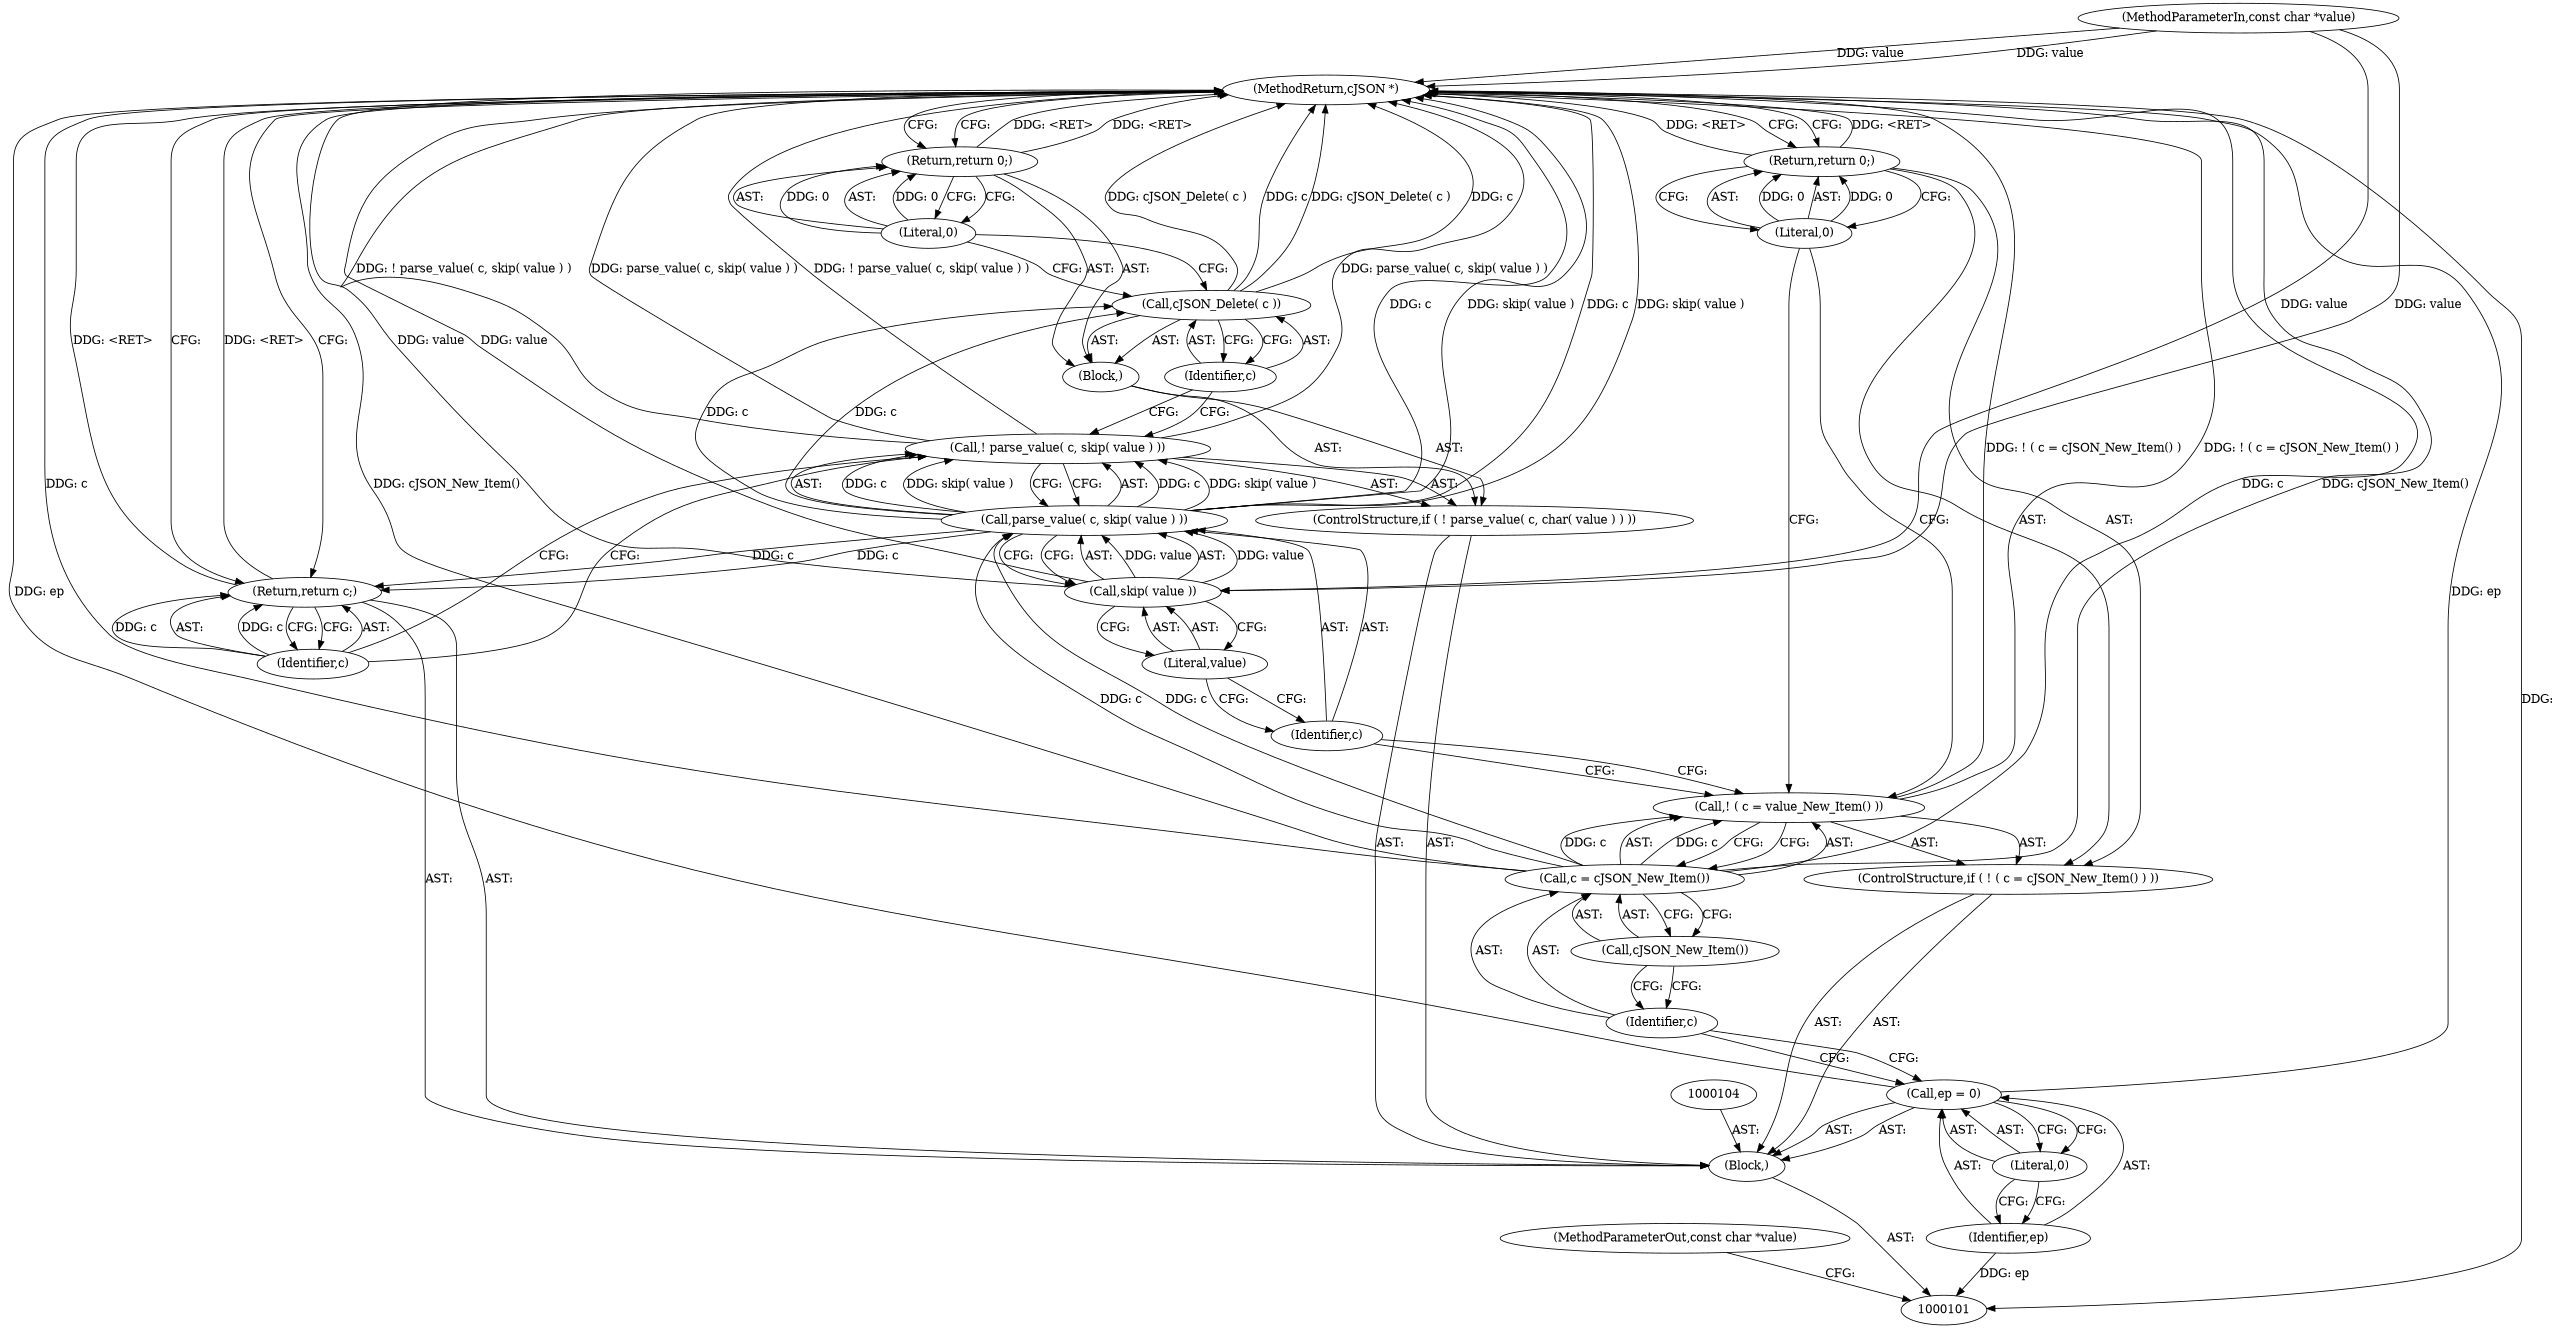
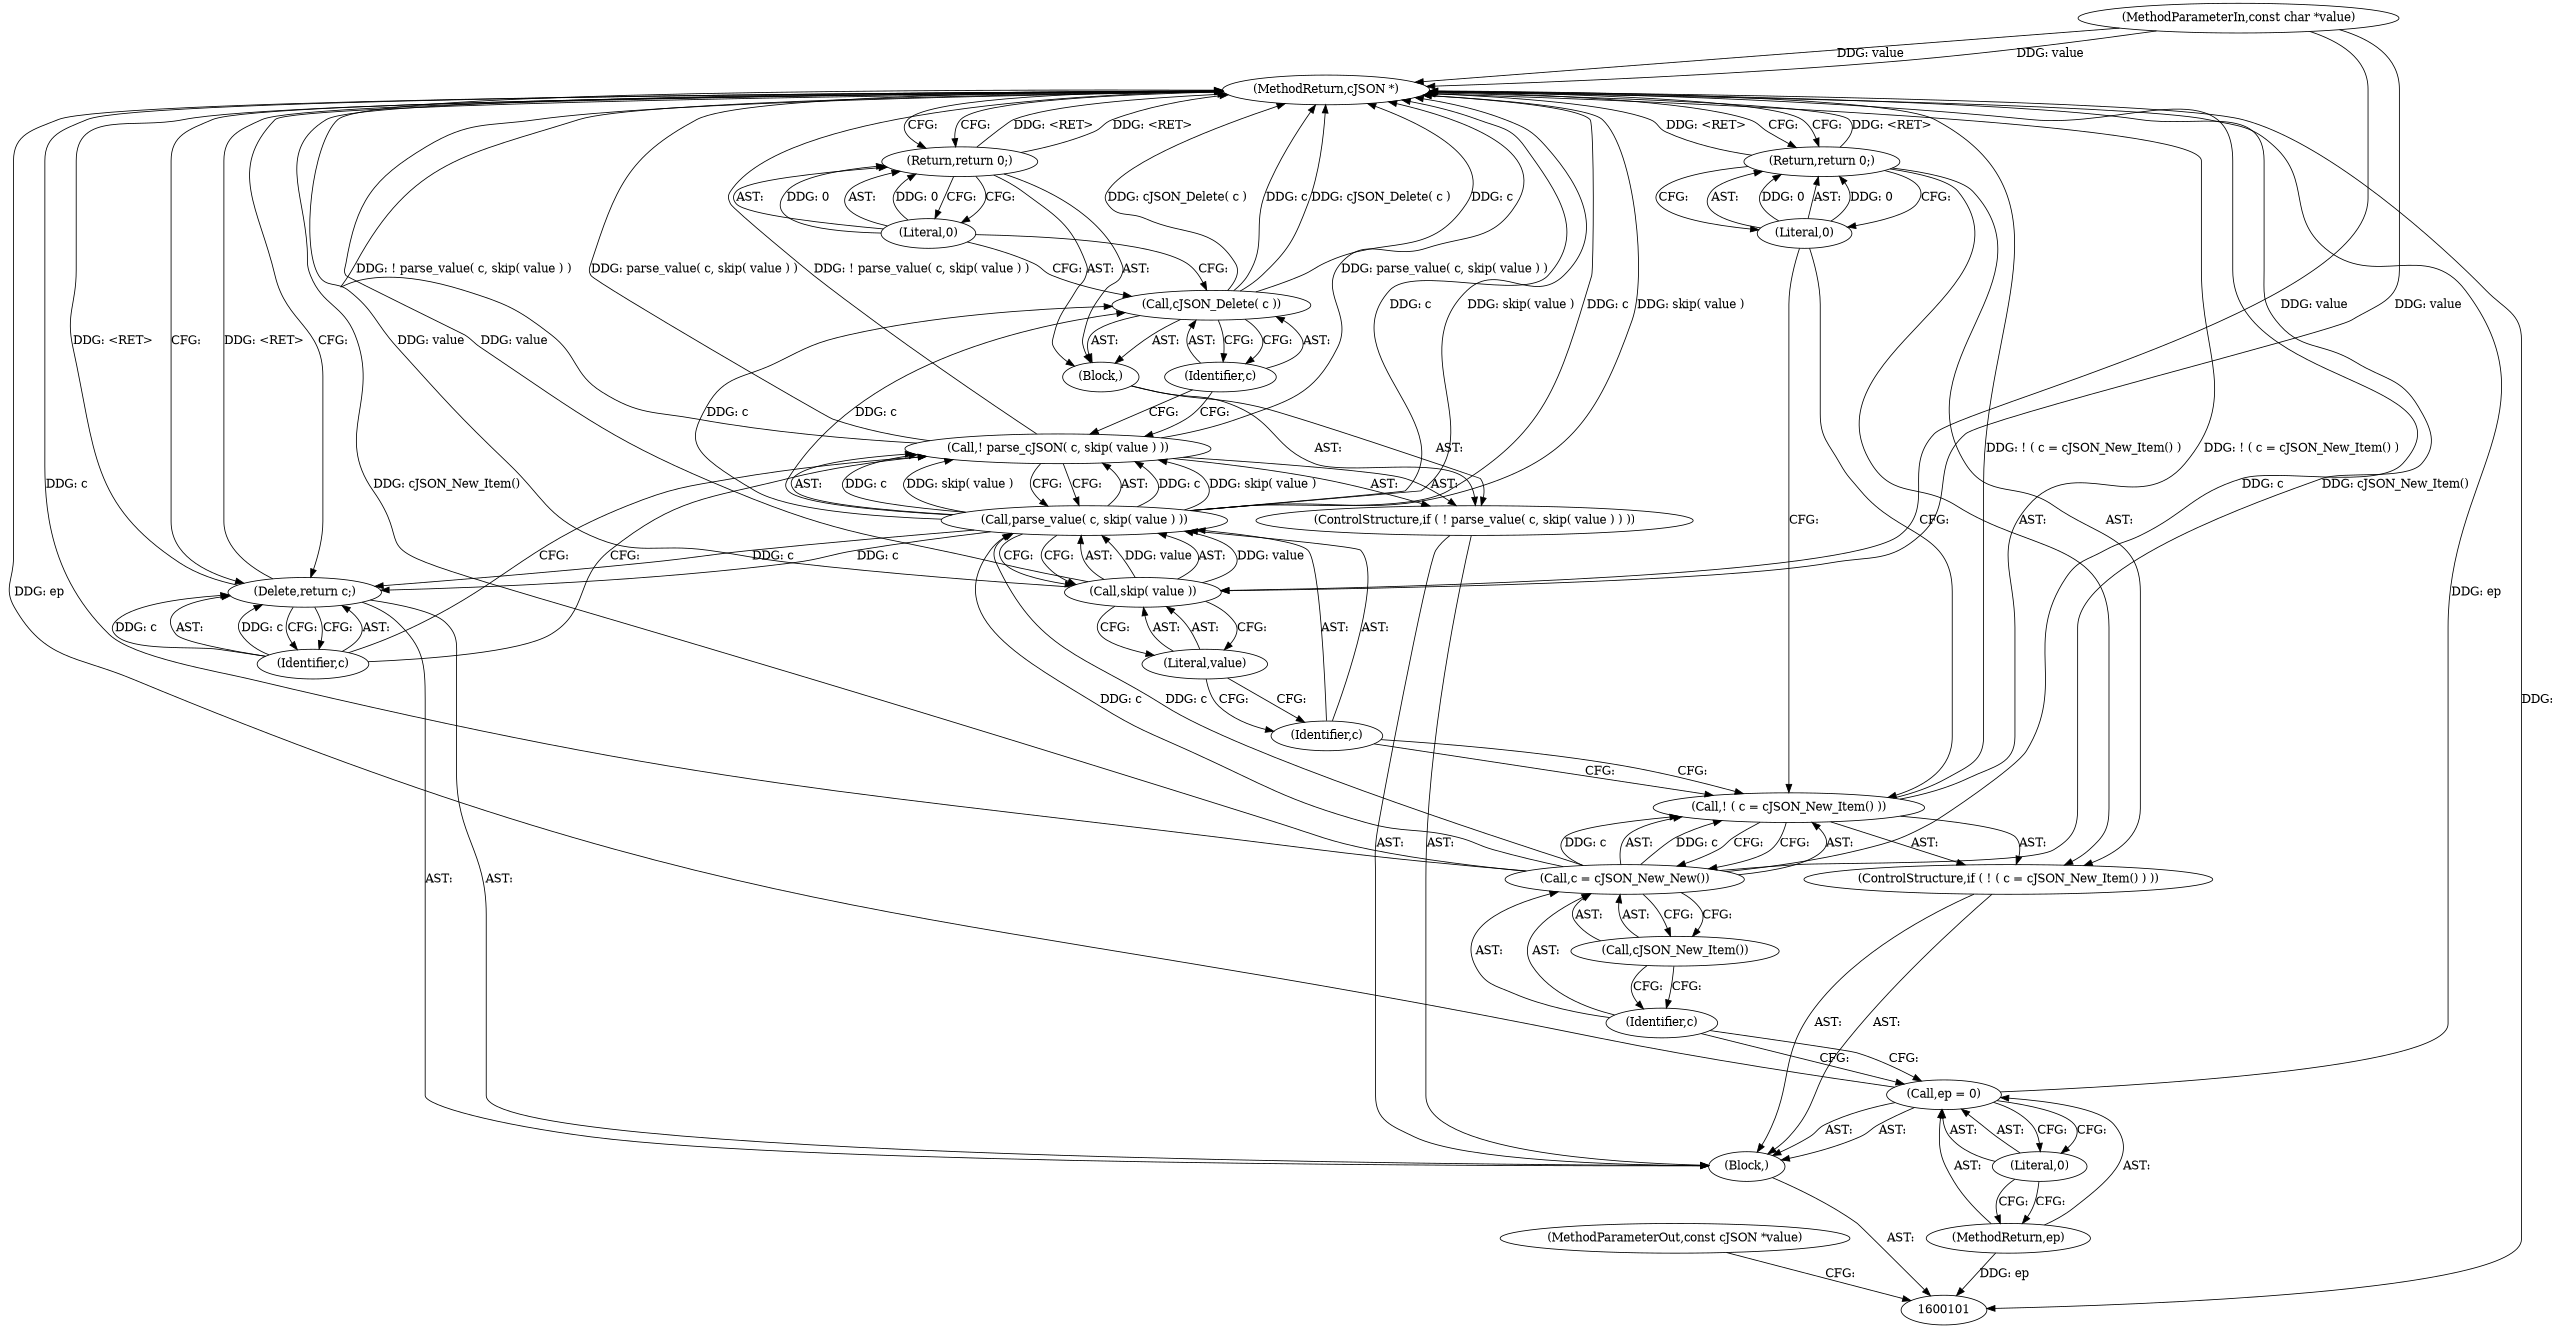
node "(Call,! parse_value( c, skip( value ) ))": label "(Call,! parse_value( c, skip( value ) ))" -> "(Call,! parse_cJSON( c, skip( value ) ))"
node "(ControlStructure,if ( ! parse_value( c, char( value ) ) ))": label "(ControlStructure,if ( ! parse_value( c, char( value ) ) ))" -> "(ControlStructure,if ( ! parse_value( c, skip( value ) ) ))"
node "(Return,return c;)": label "(Return,return c;)" -> "(Delete,return c;)"
node "(Call,! ( c = value_New_Item() ))": label "(Call,! ( c = value_New_Item() ))" -> "(Call,! ( c = cJSON_New_Item() ))"
node "(Call,c = cJSON_New_Item())": label "(Call,c = cJSON_New_Item())" -> "(Call,c = cJSON_New_New())"
node "1000104": removed
node "(MethodParameterOut,const char *value)": label "(MethodParameterOut,const char *value)" -> "(MethodParameterOut,const cJSON *value)"
node "(Identifier,ep)": label "(Identifier,ep)" -> "(MethodReturn,ep)"
node "1000101": label "1000101" -> "1600101"
